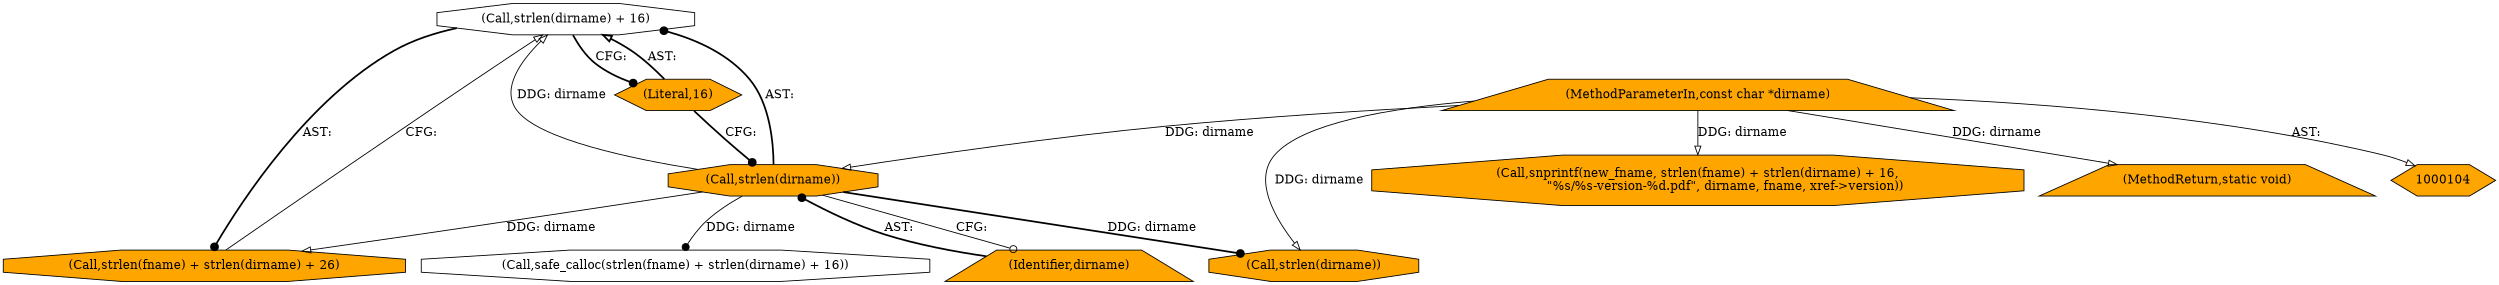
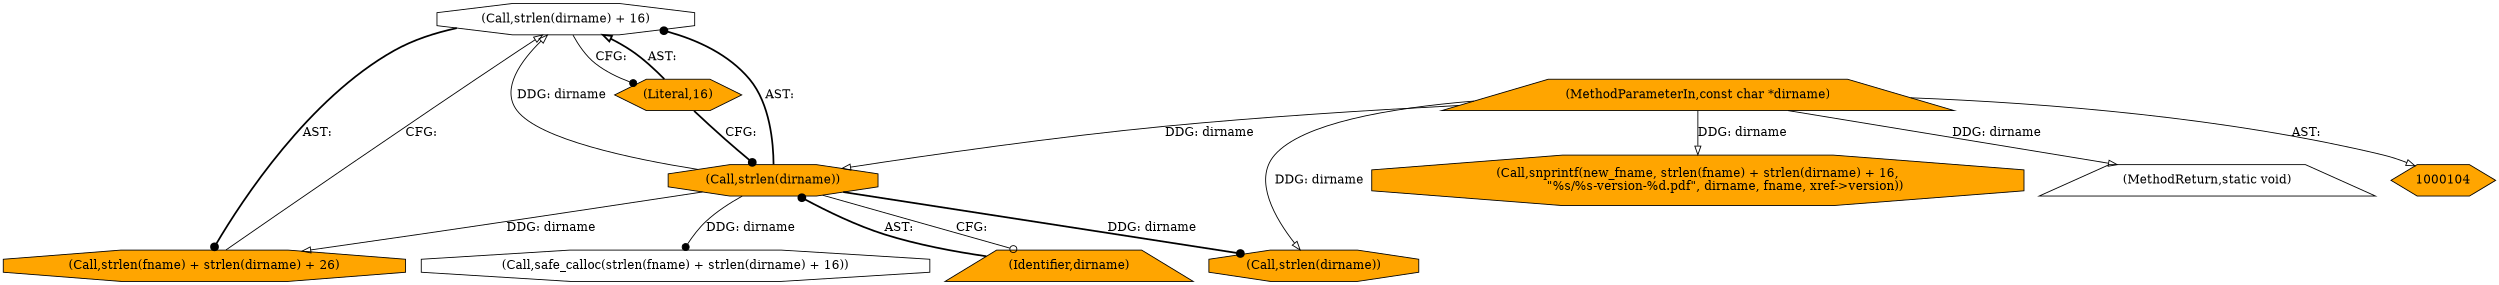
edge "(Call,strlen(dirname) + 16)" -> "(Literal,16)": style bold -> solid
node "(MethodReturn,static void)": fillcolor orange -> white
